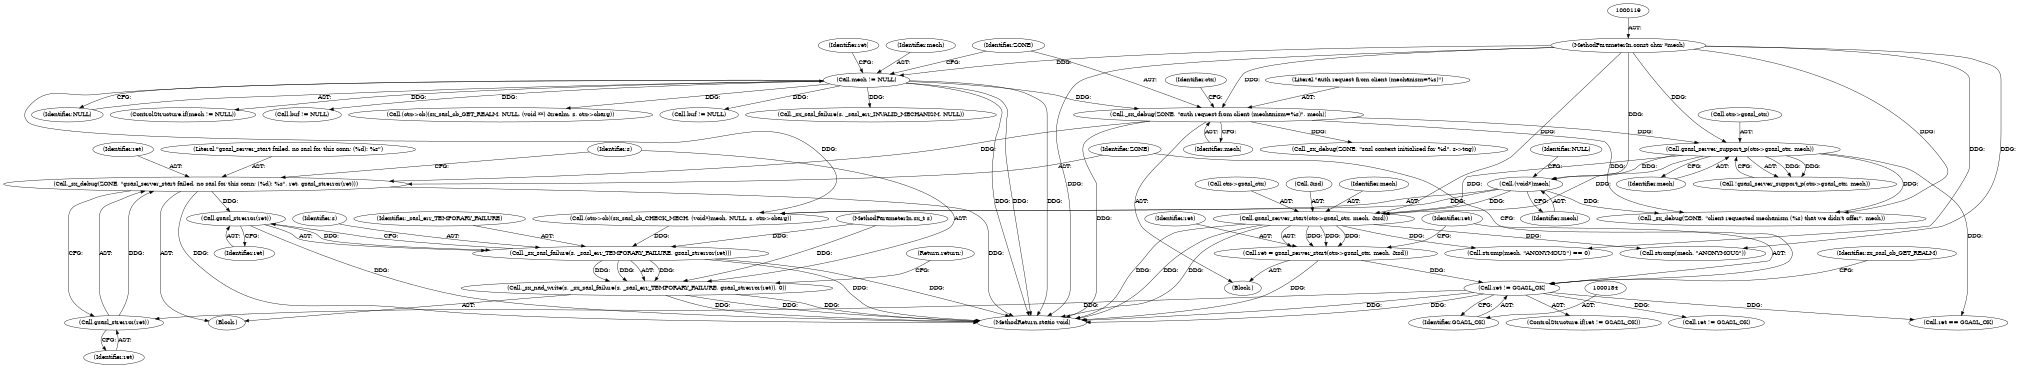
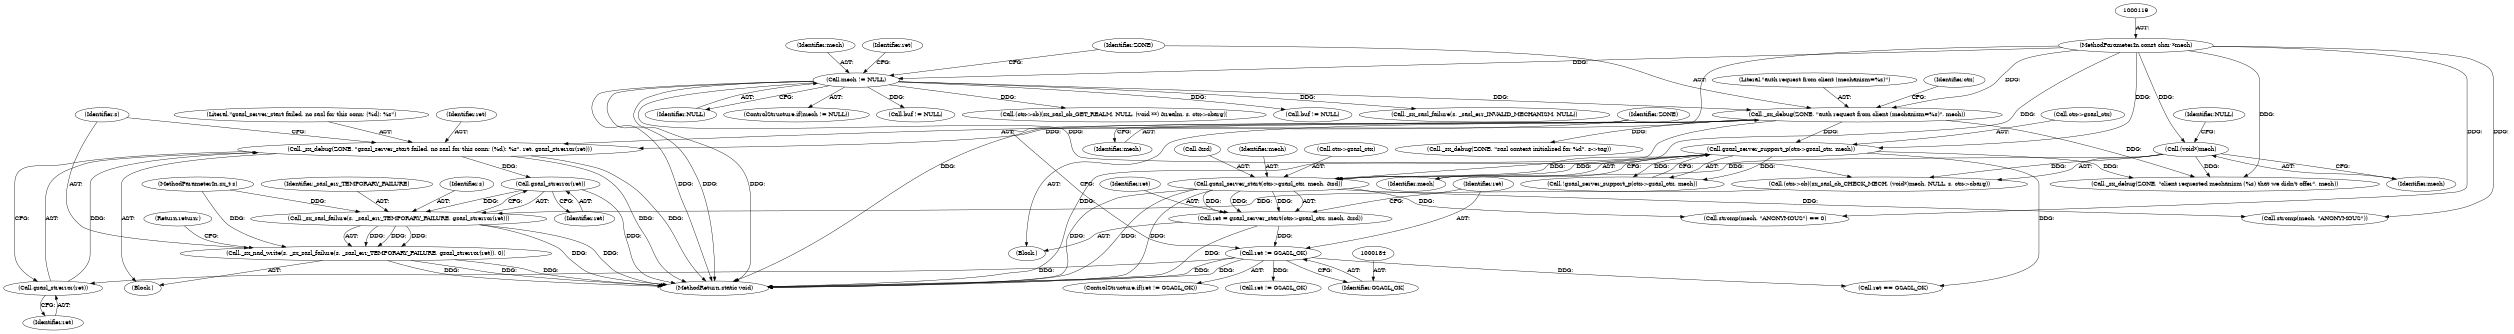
edge "(Call,mech != NULL)" -> "(ControlStructure,if(mech != NULL))": label "DDG: " -> "AST: "
edge "(Call,gsasl_server_support_p(ctx->gsasl_ctx, mech))" -> "(Call,(void*)mech)": removed, label "DDG:"
node "(Identifier,sx_sasl_cb_GET_REALM)": removed
